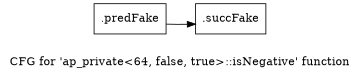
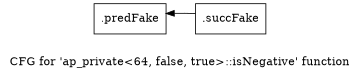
edge ".predFake" -> ".succFake": reversed
